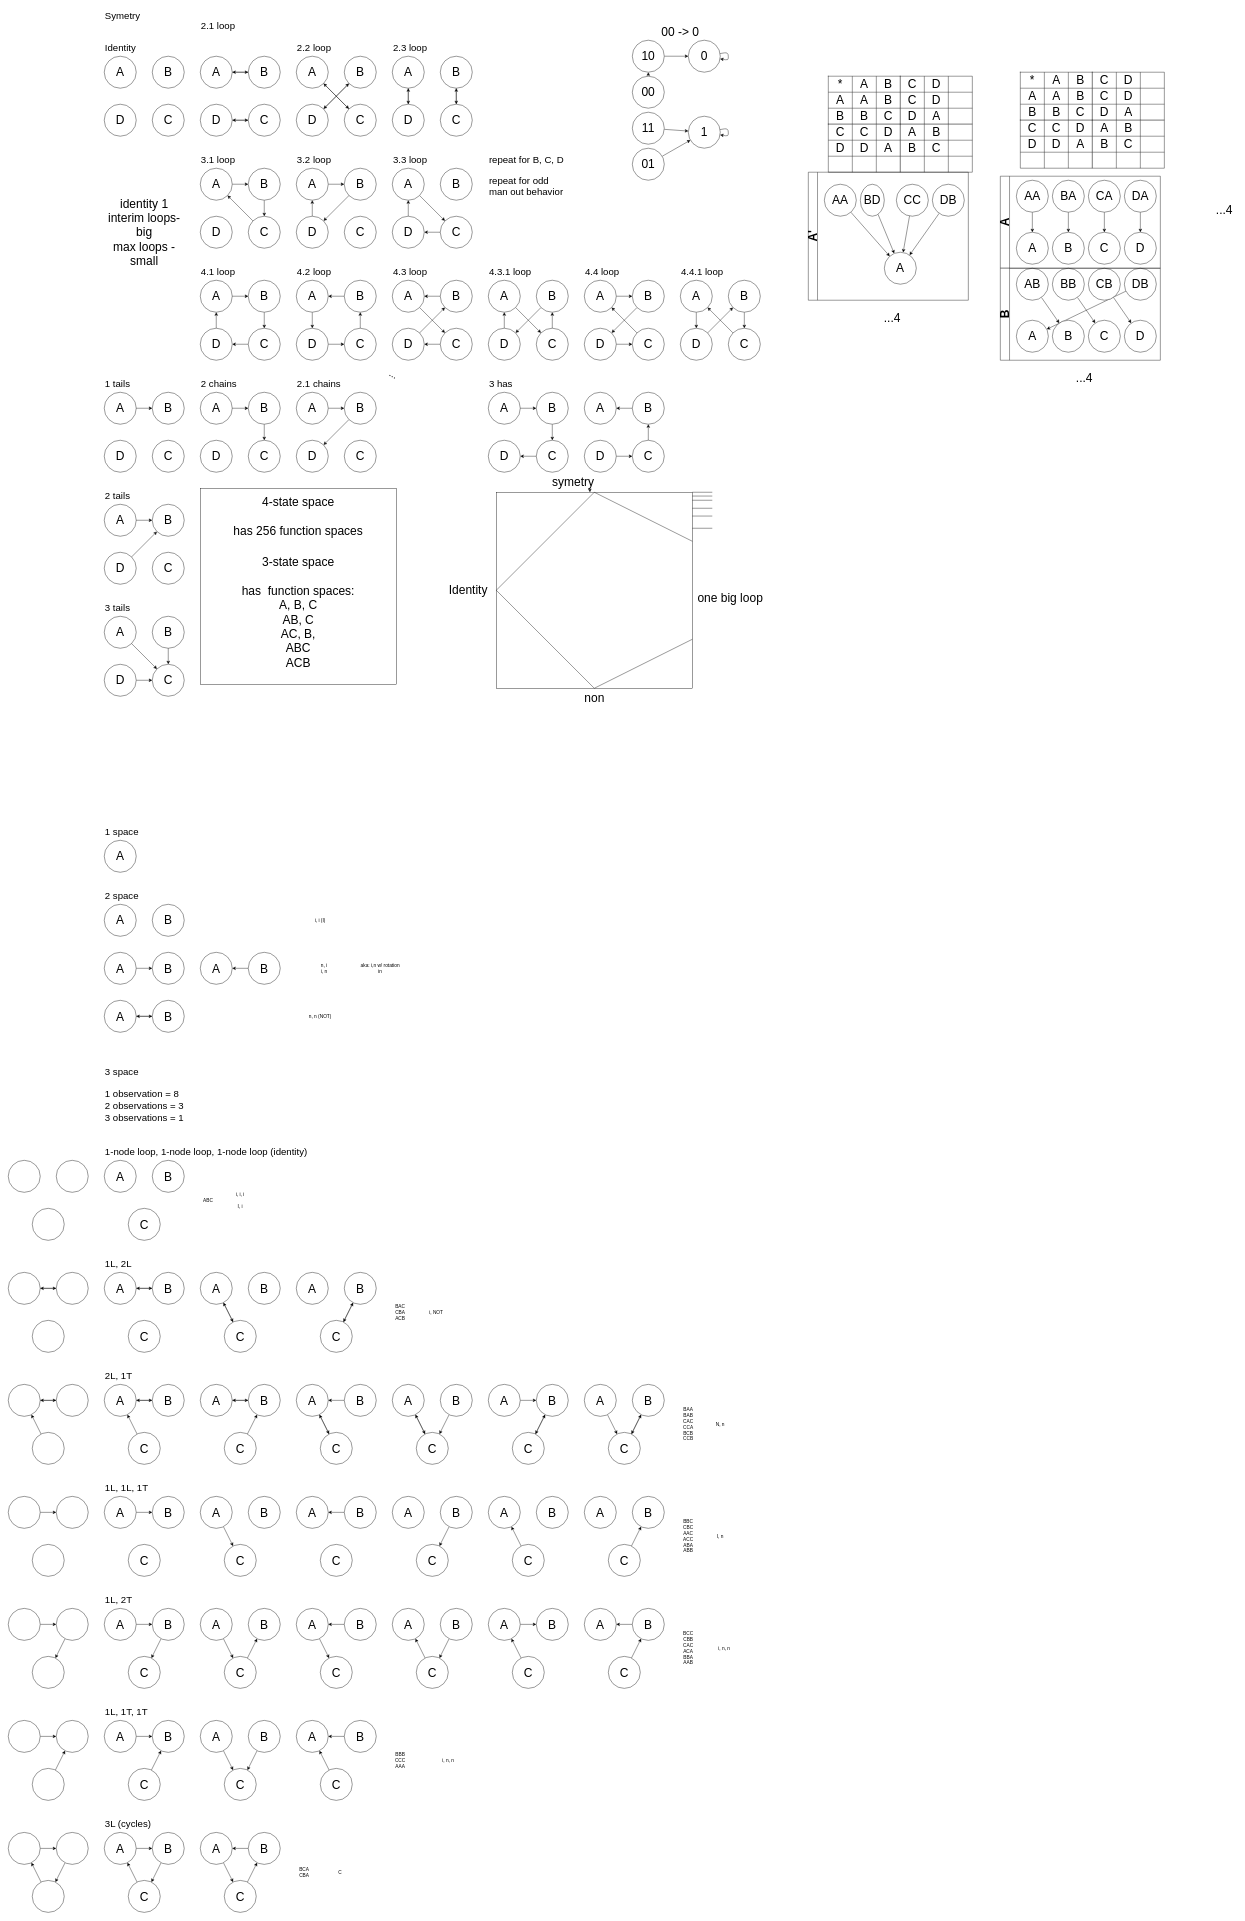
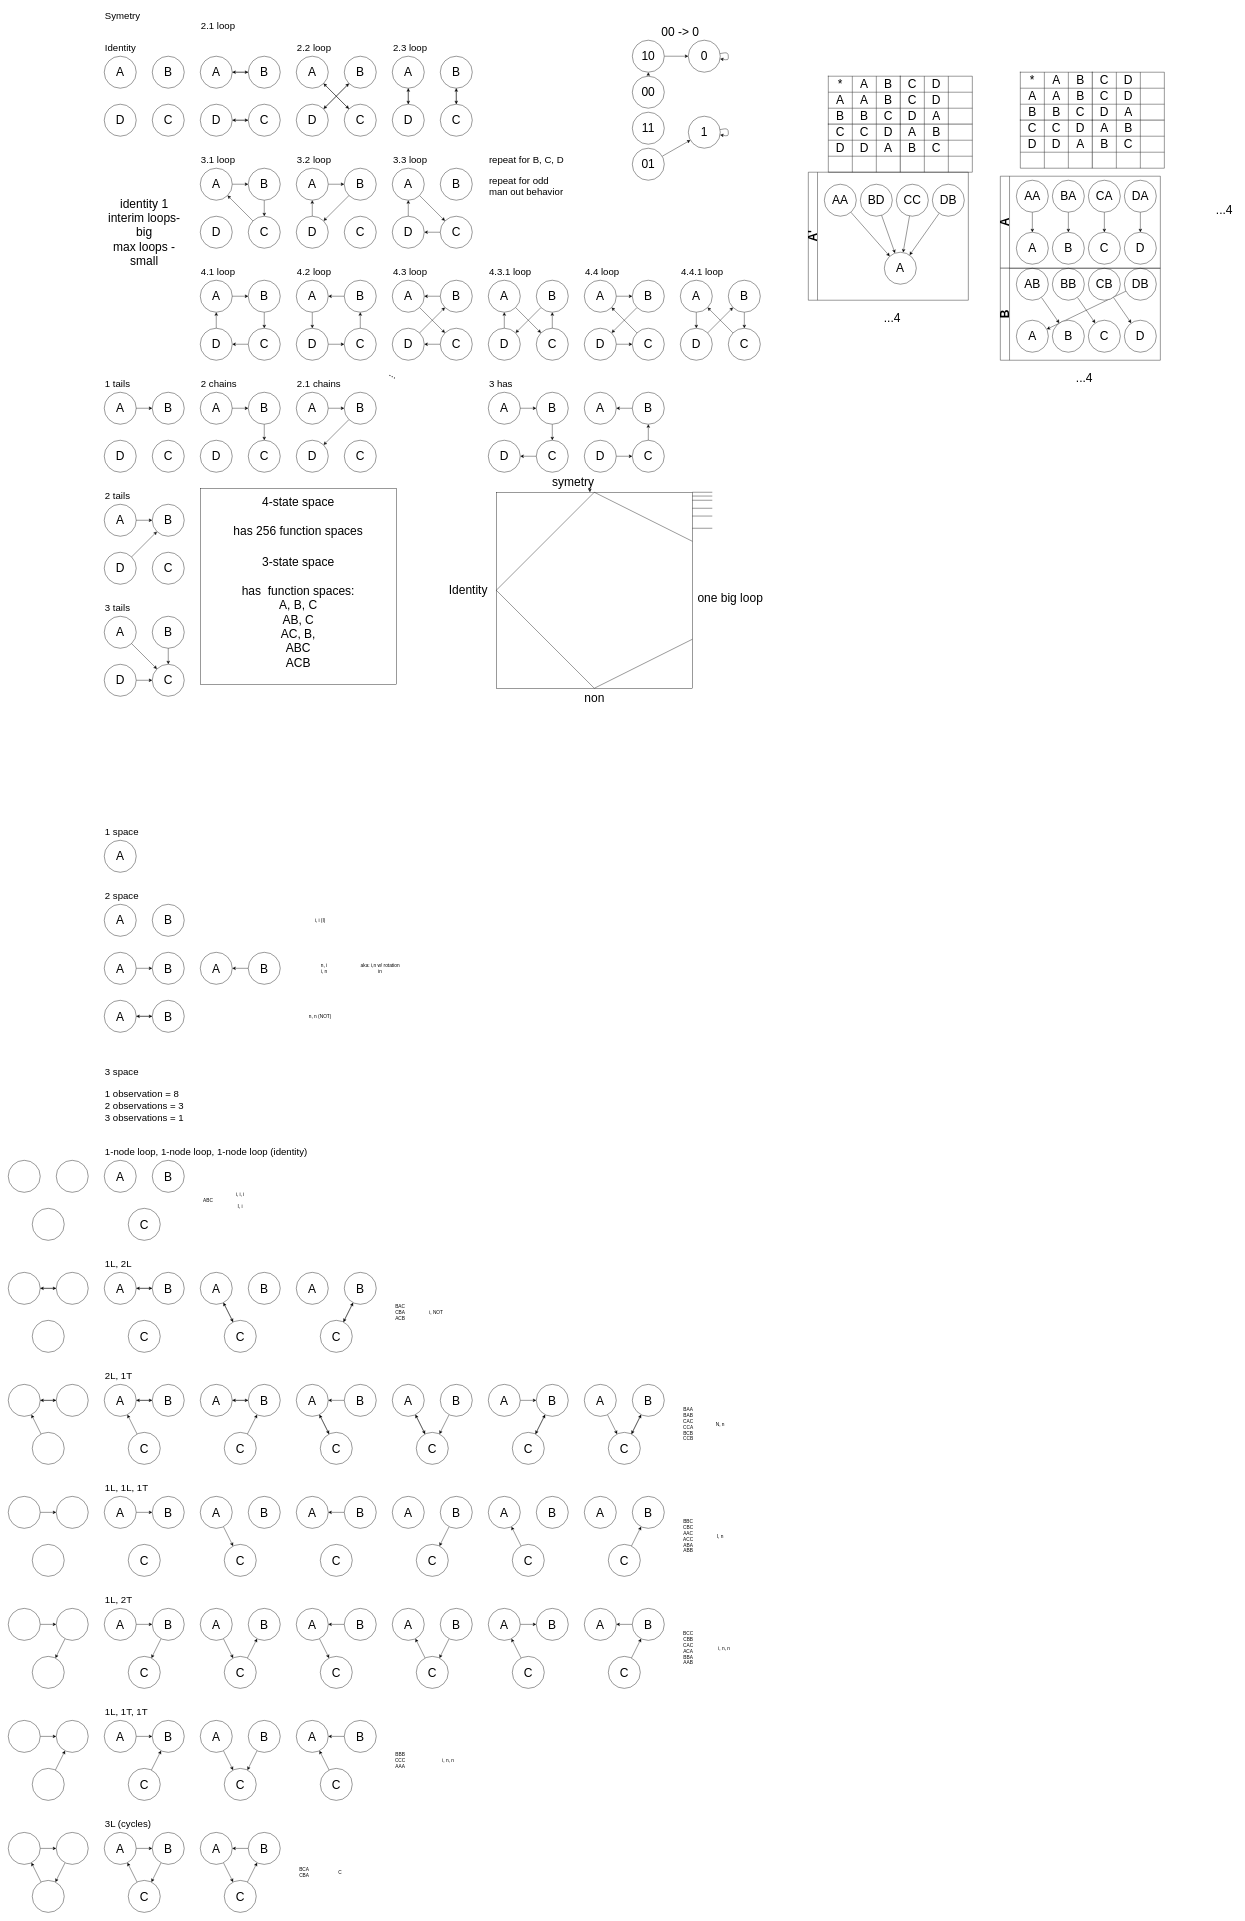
edge "11" -> "1": removed
node "BD": size 24x32 -> 32x32
